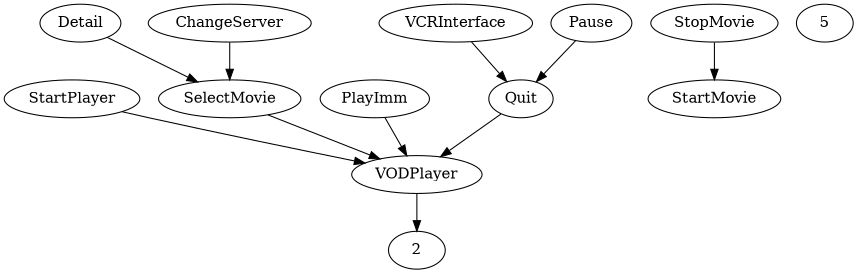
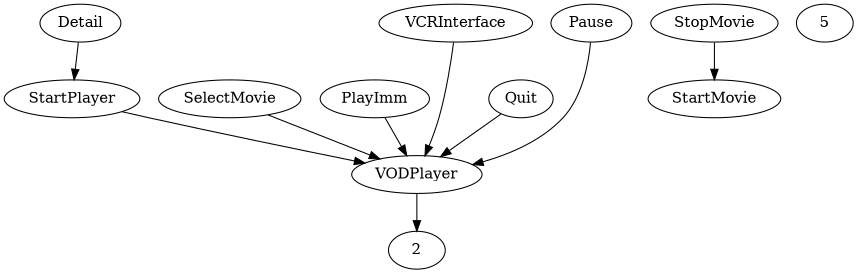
node "ChangeServer": removed
edge "Detail" -> "SelectMovie": now "Detail" -> "StartPlayer"
edge "Pause" -> "Quit": now "Pause" -> "VODPlayer"
edge "VCRInterface" -> "Quit": now "VCRInterface" -> "VODPlayer"
